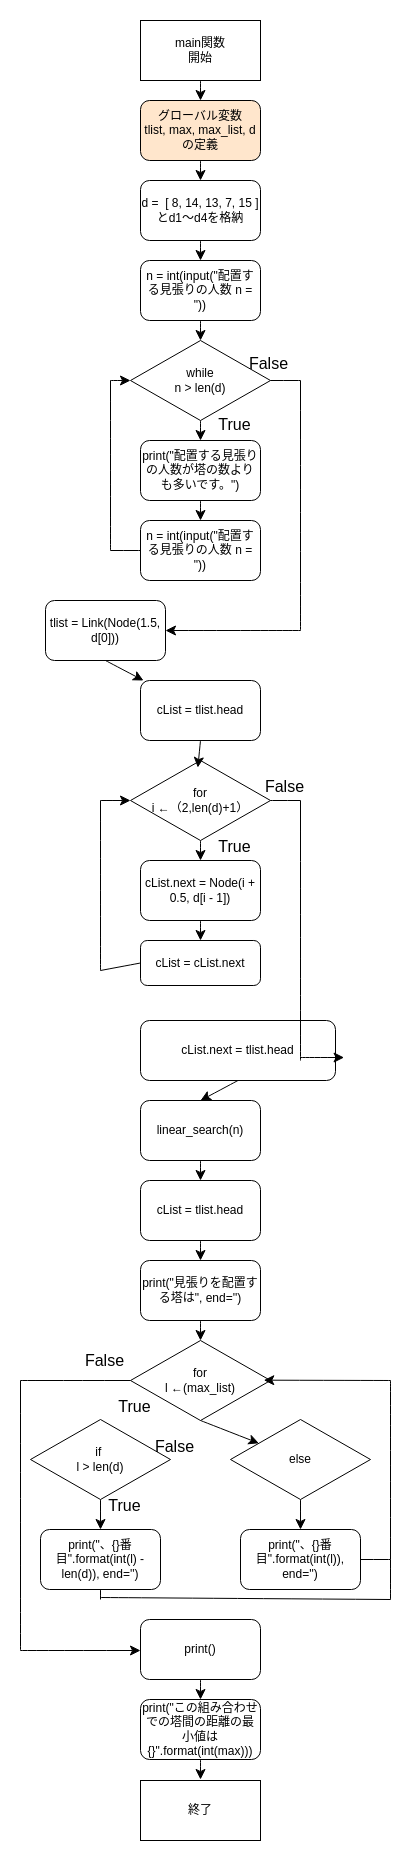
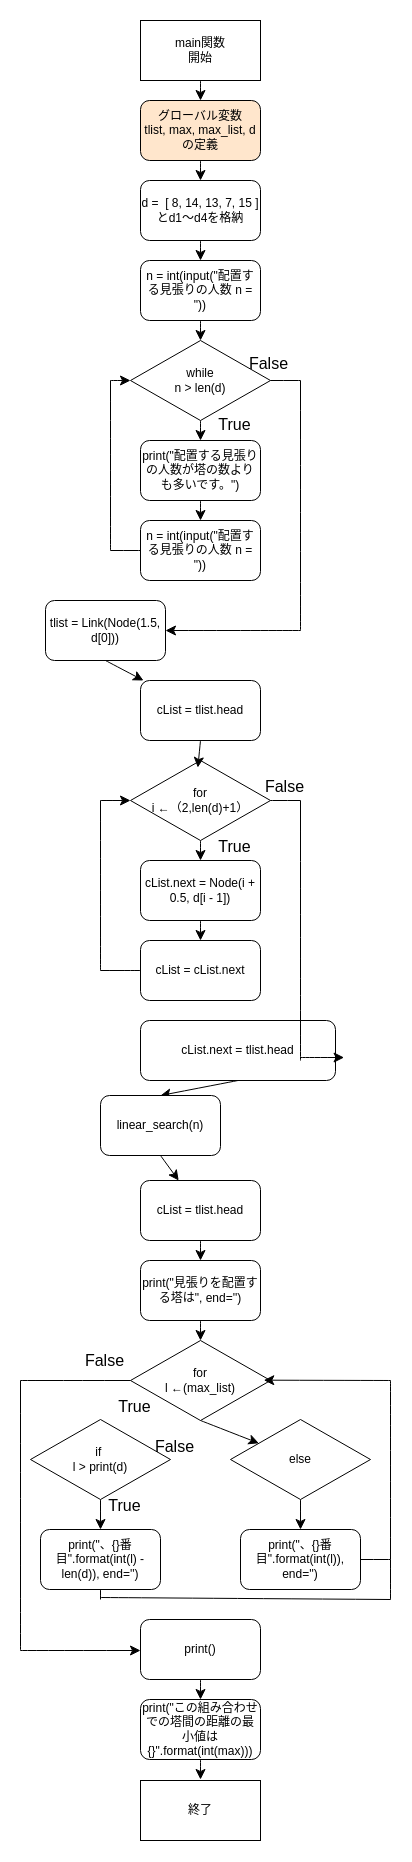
node "cList = cList.next": size 120x45 -> 120x60
node "linear_search(n)": moved (201, 1131) -> (161, 1126)
node "if l > len(d)": label "if l > len(d)" -> "if l > print(d)"
